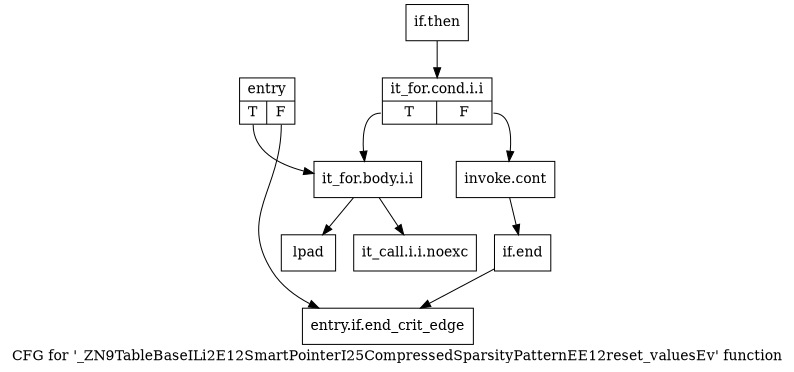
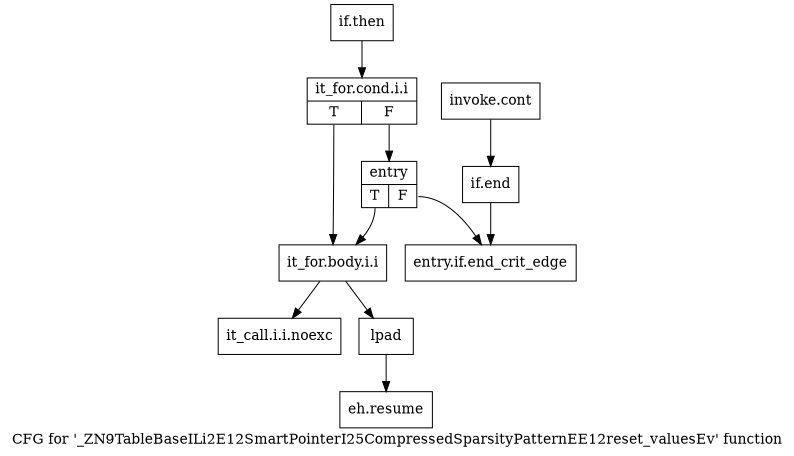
edge "it_for.cond.i.i" -> "invoke.cont": now "it_for.cond.i.i" -> "entry"
node "eh.resume": added
